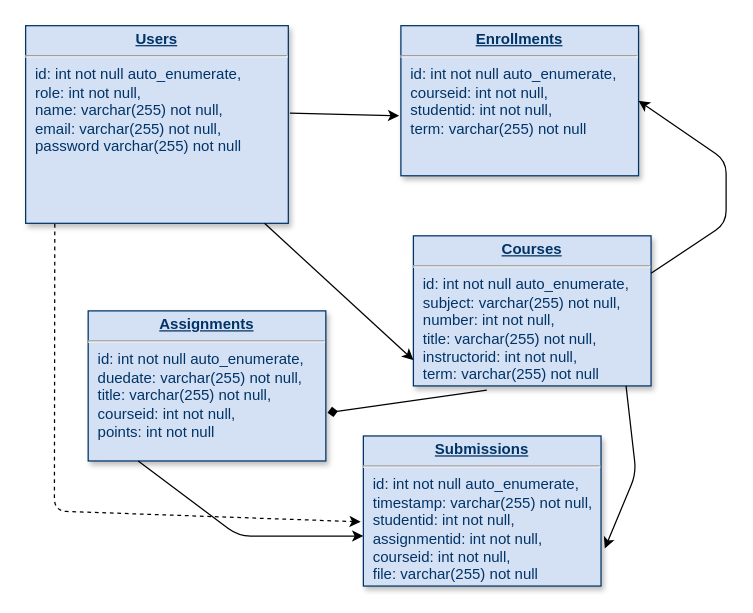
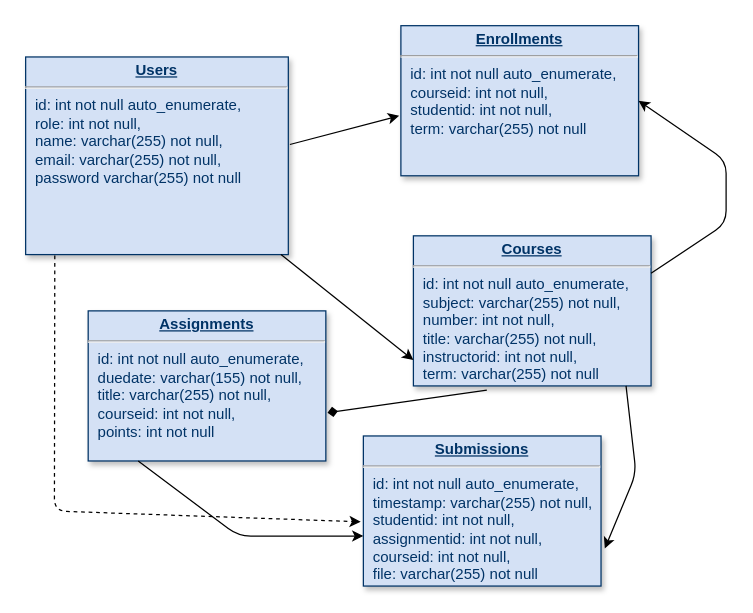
node "Users id: int not null auto_enumerate, role: int not null, name: varchar(255) not null, email: varchar(255) not null, password varchar(255) not null": moved (157, 124) -> (157, 156)
node "Assignments id: int not null auto_enumerate, duedate: varchar(255) not null, title: varchar(255) not null, courseid: int not null, points: int not null": label "Assignments id: int not null auto_enumerate, duedate: varchar(255) not null, title: varchar(255) not null, courseid: int not null, points: int not null" -> "Assignments id: int not null auto_enumerate, duedate: varchar(155) not null, title: varchar(255) not null, courseid: int not null, points: int not null"
